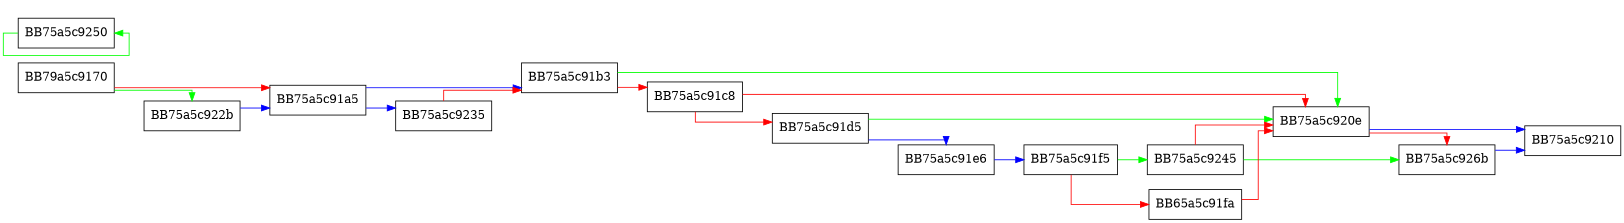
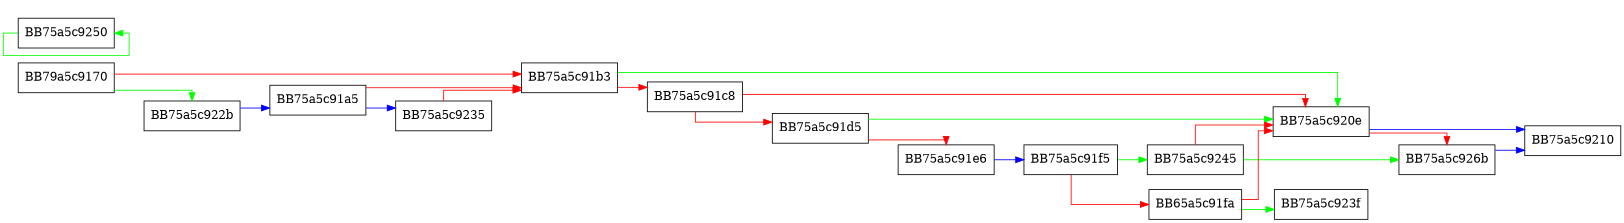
edge "BB79a5c9170" -> "BB75a5c91a5": now "BB79a5c9170" -> "BB75a5c91b3"
edge "BB75a5c91a5" -> "BB75a5c91b3": color blue -> red
edge "BB75a5c91d5" -> "BB75a5c91e6": color blue -> red
node "BB75a5c923f": added
